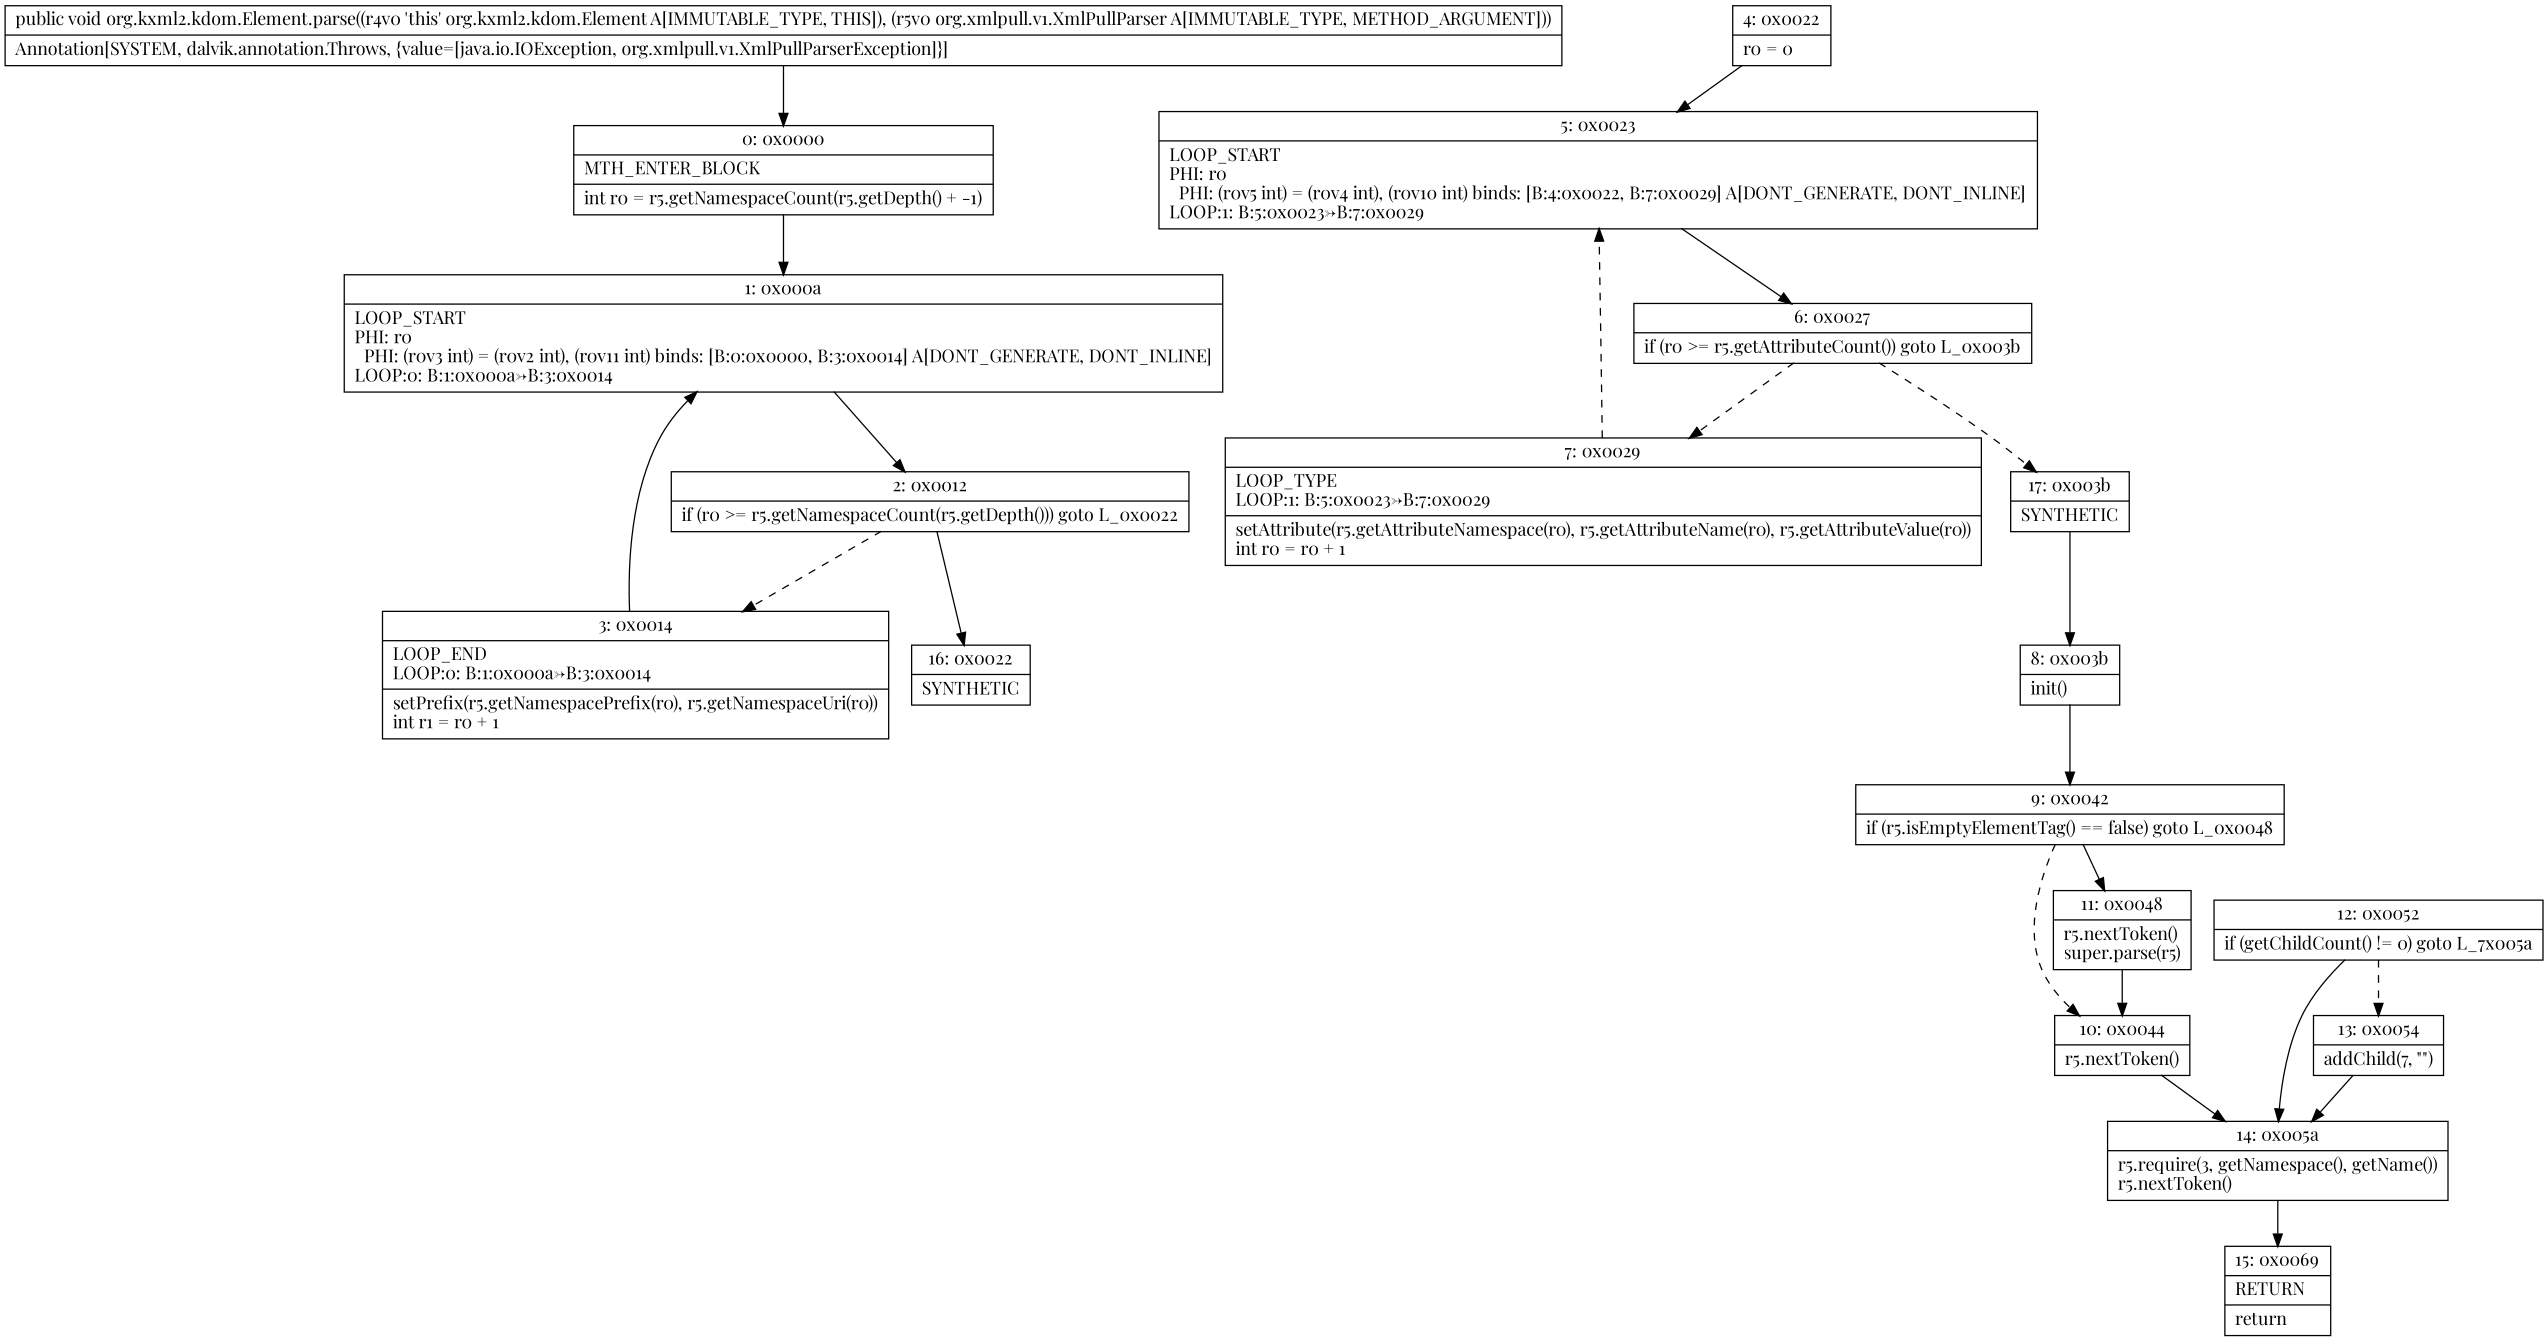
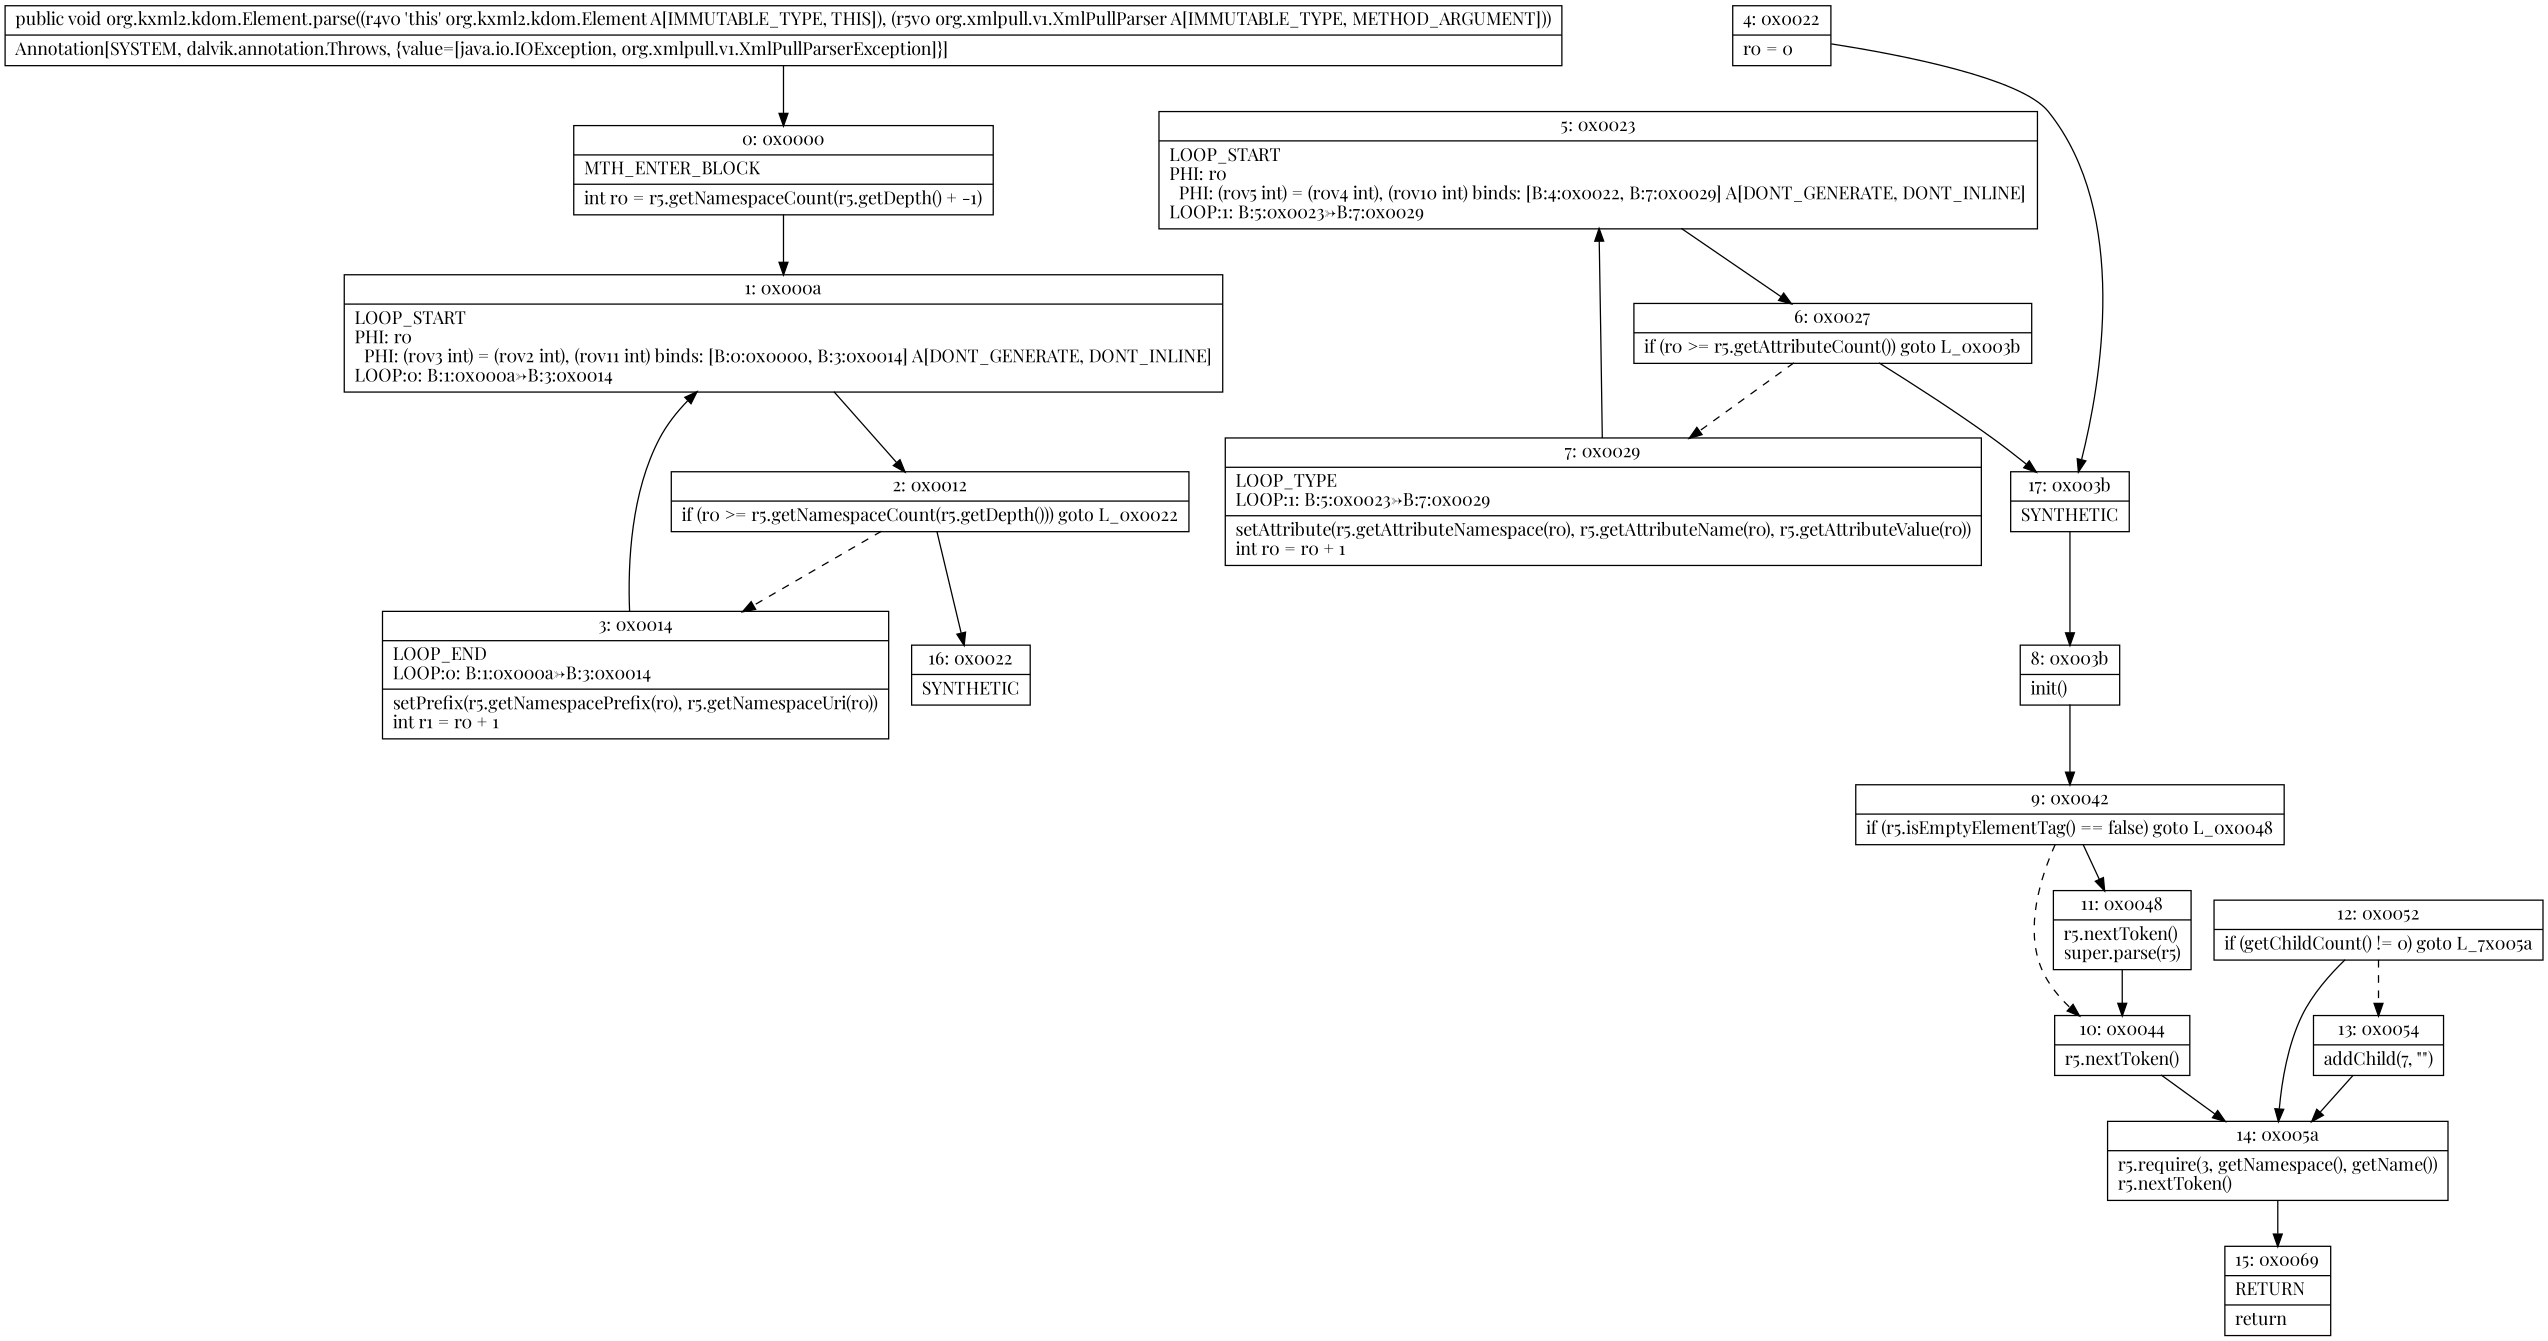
edge "4: 0x0022" -> "5: 0x0023": now "4: 0x0022" -> "17: 0x003b"
edge "7: 0x0029" -> "5: 0x0023": style dashed -> solid
edge "6: 0x0027" -> "17: 0x003b": style dashed -> solid
